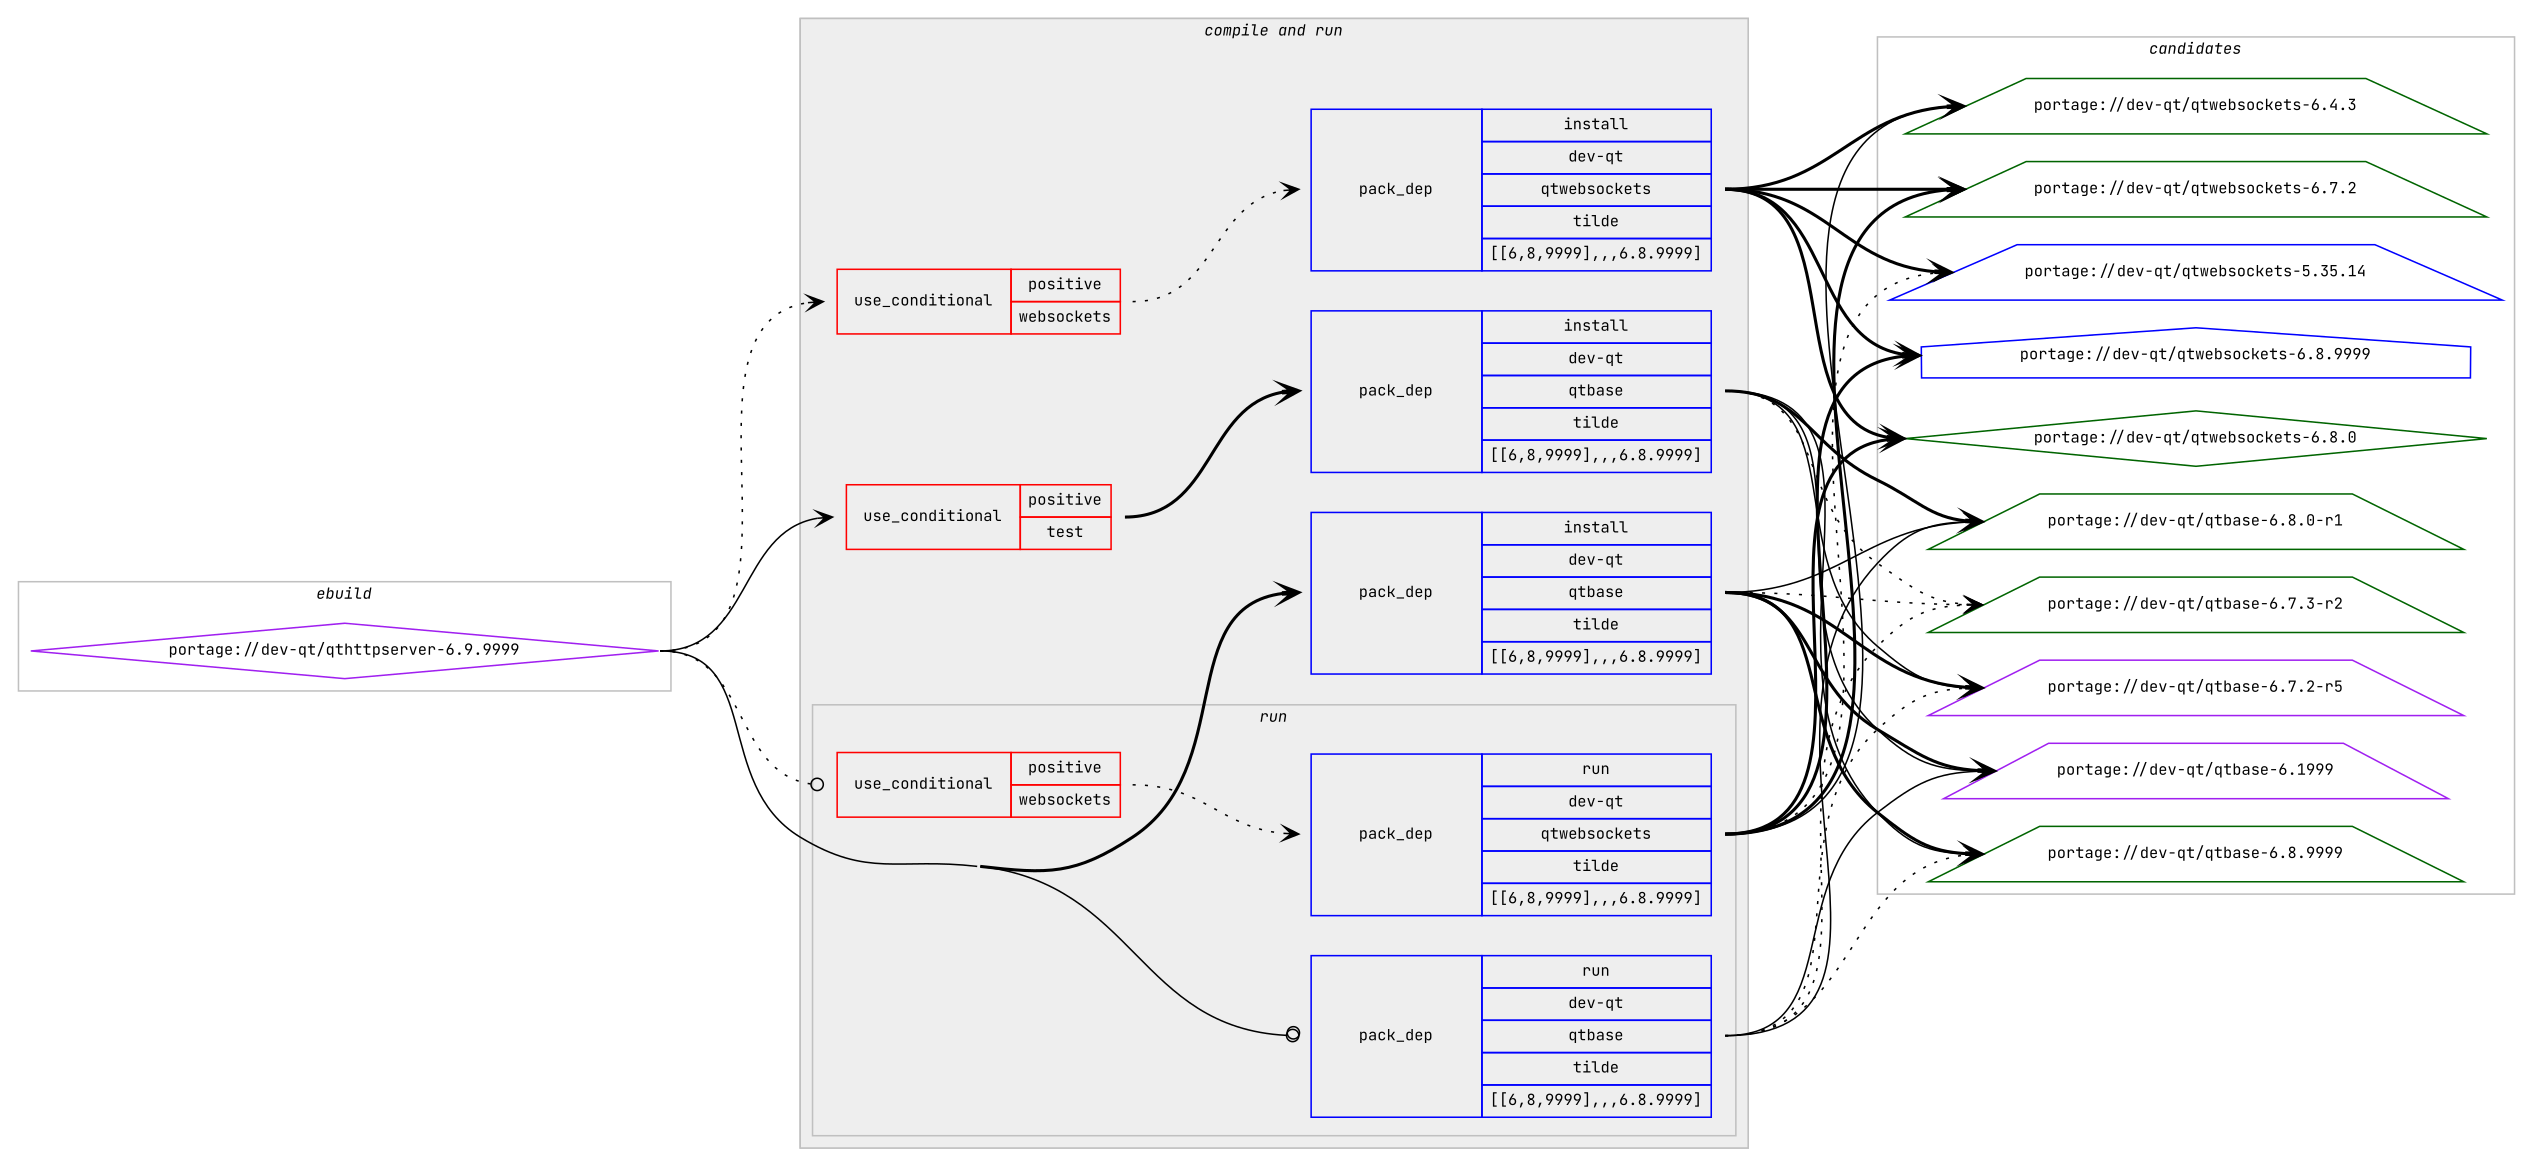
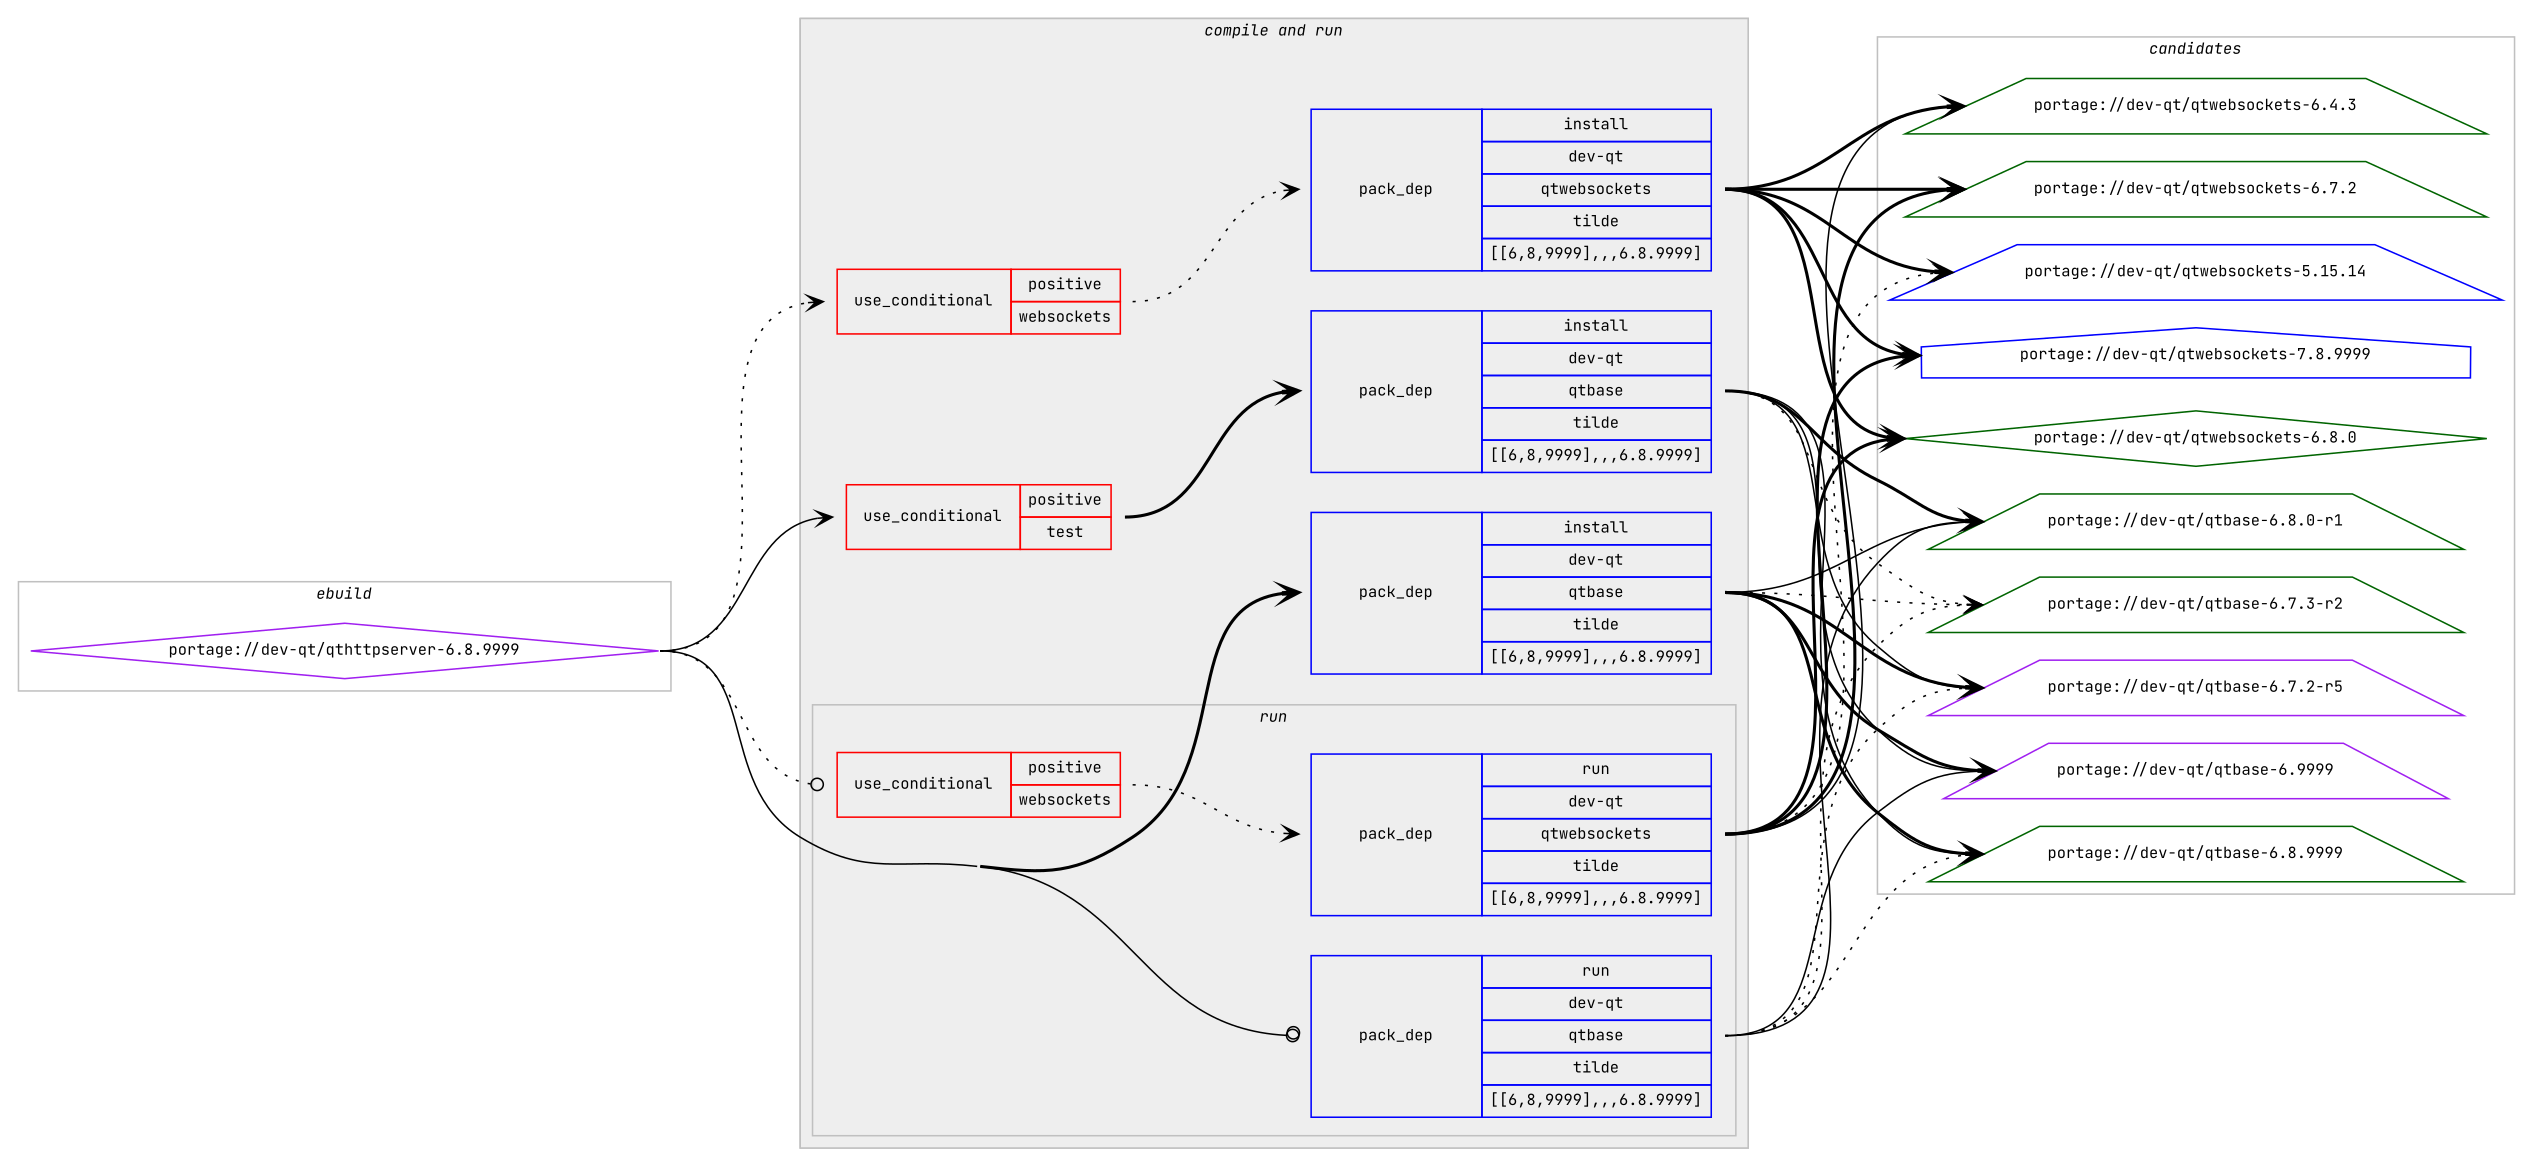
node "portage://dev-qt/qtwebsockets-5.35.14": label "portage://dev-qt/qtwebsockets-5.35.14" -> "portage://dev-qt/qtwebsockets-5.15.14"
node "portage://dev-qt/qtwebsockets-6.8.9999": label "portage://dev-qt/qtwebsockets-6.8.9999" -> "portage://dev-qt/qtwebsockets-7.8.9999"
node "portage://dev-qt/qthttpserver-6.9.9999": label "portage://dev-qt/qthttpserver-6.9.9999" -> "portage://dev-qt/qthttpserver-6.8.9999"
node "portage://dev-qt/qtbase-6.1999": label "portage://dev-qt/qtbase-6.1999" -> "portage://dev-qt/qtbase-6.9999"
